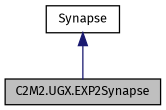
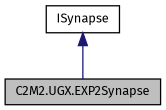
node "Synapse": label "Synapse" -> "ISynapse"
